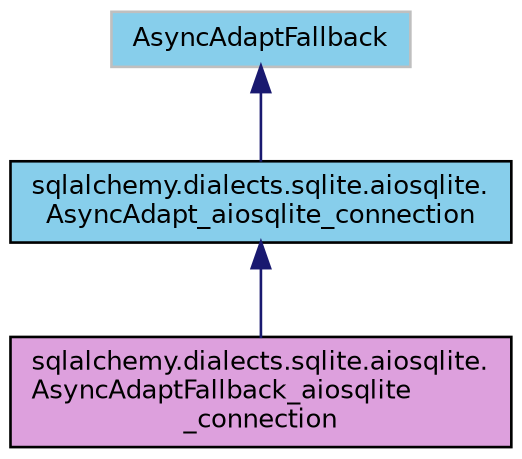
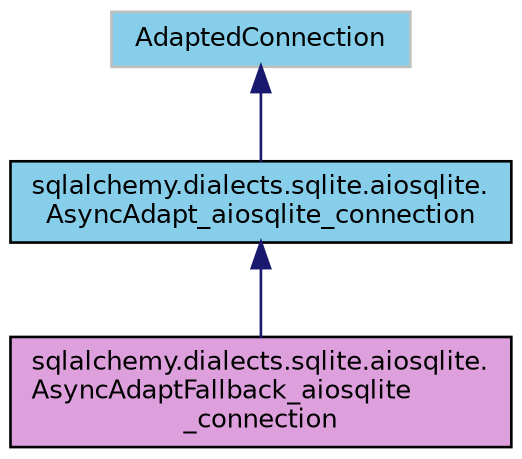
node "AsyncAdaptFallback": label "AsyncAdaptFallback" -> "AdaptedConnection"
